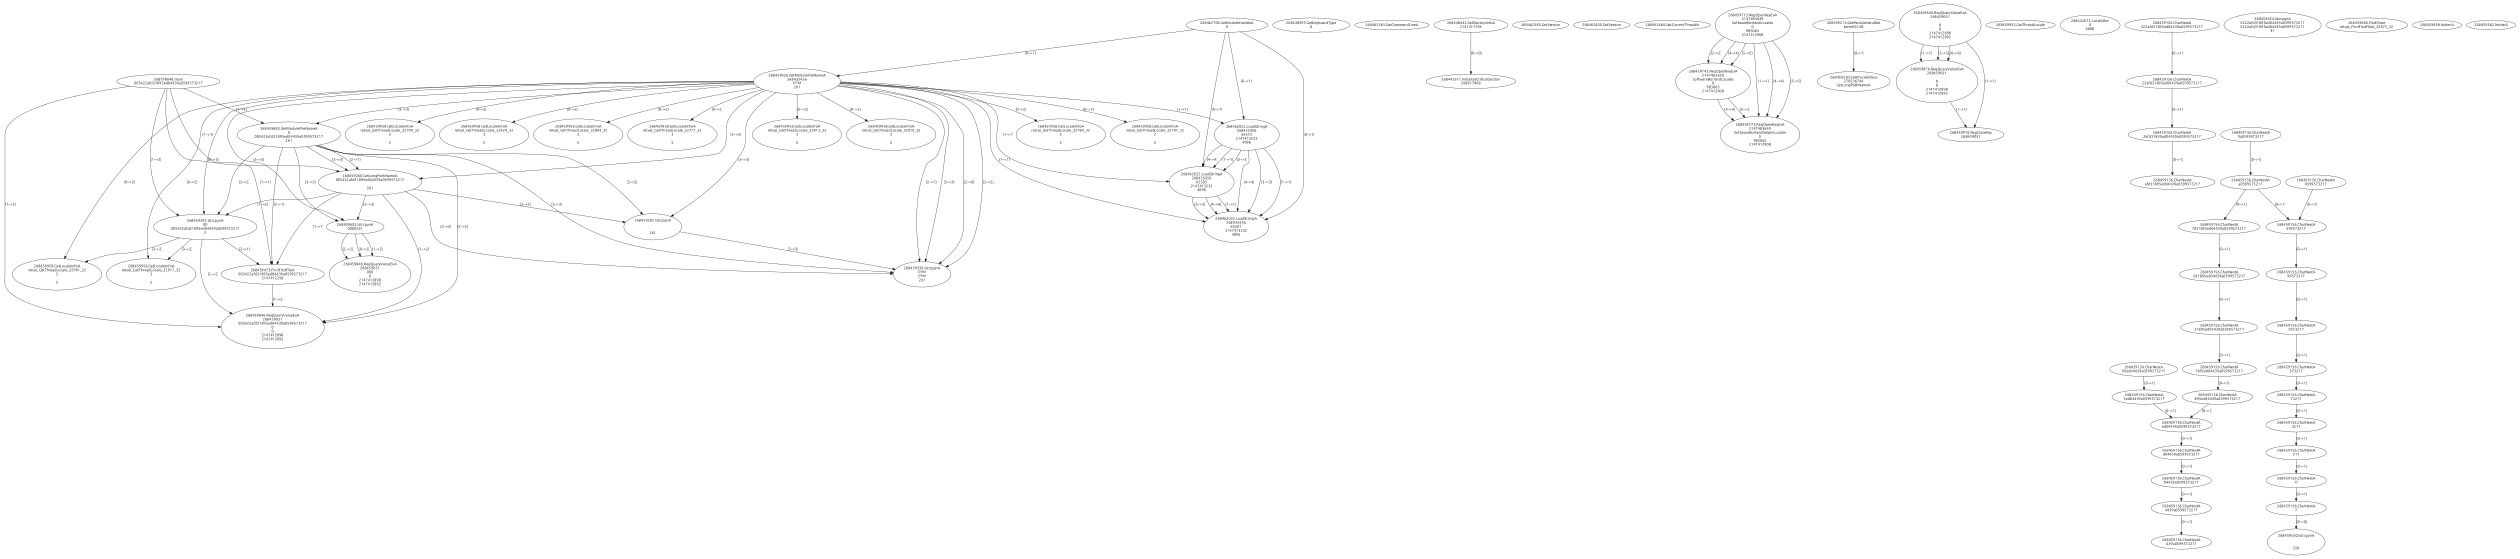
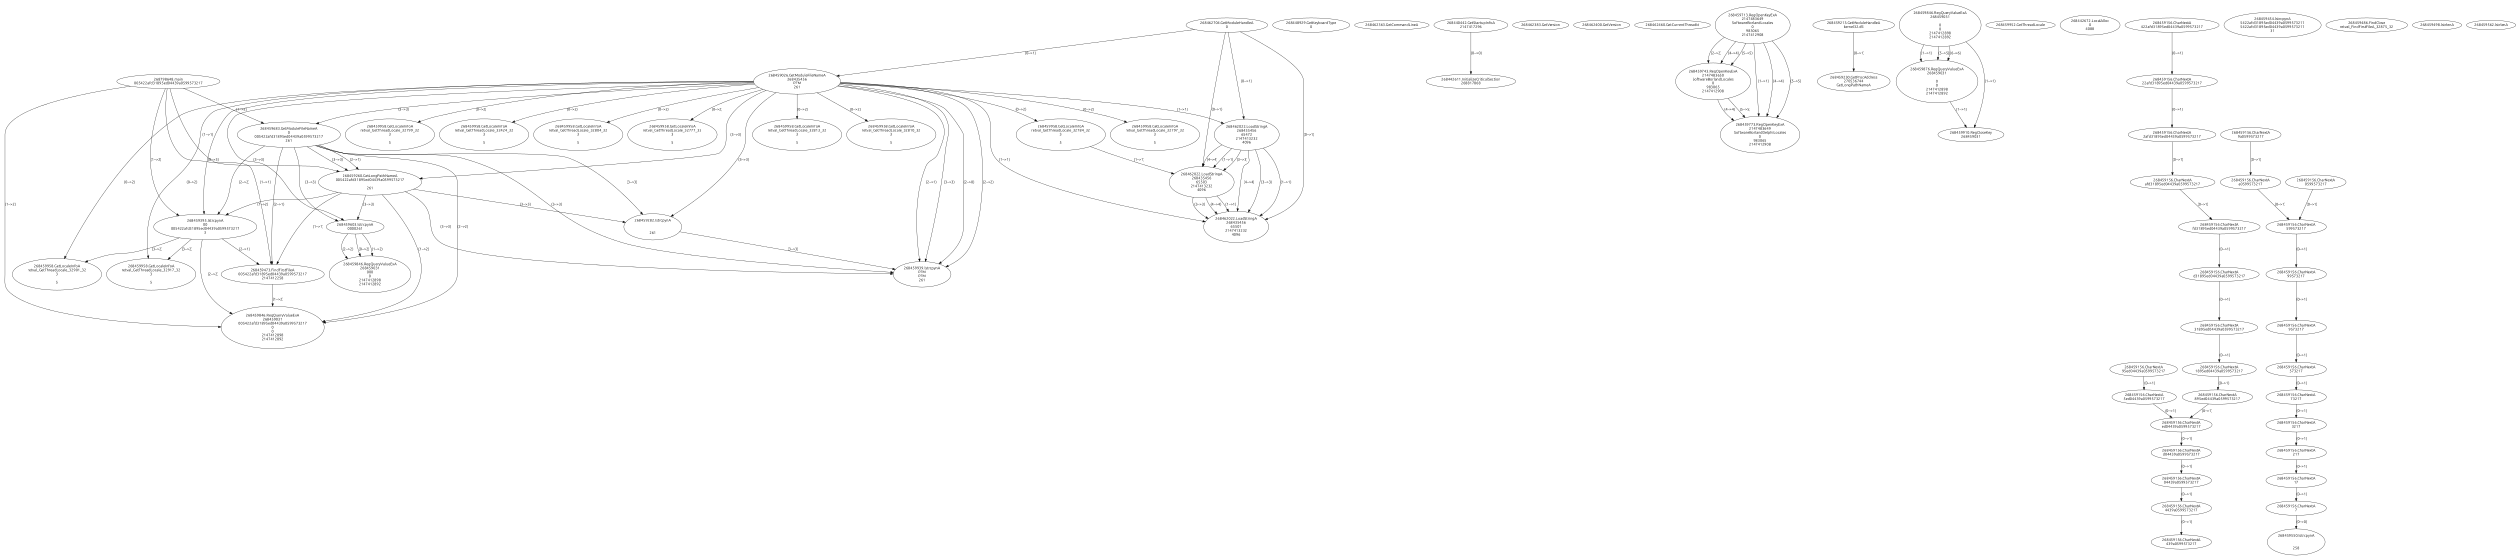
edge "268459026.GetModuleFileNameA 268435456 PZM 261" -> "268462022.LoadStringA 268435456 65503 2147413232 4096": now "268459958.GetLocaleInfoA retval_GetThreadLocale_32784_32 3 5" -> "268462022.LoadStringA 268435456 65503 2147413232 4096"
edge "268459156.CharNextA a0599573217" -> "268459156.CharNextA fd31895ed04439a0599573217": now "268459156.CharNextA afd31895ed04439a0599573217" -> "268459156.CharNextA fd31895ed04439a0599573217"
